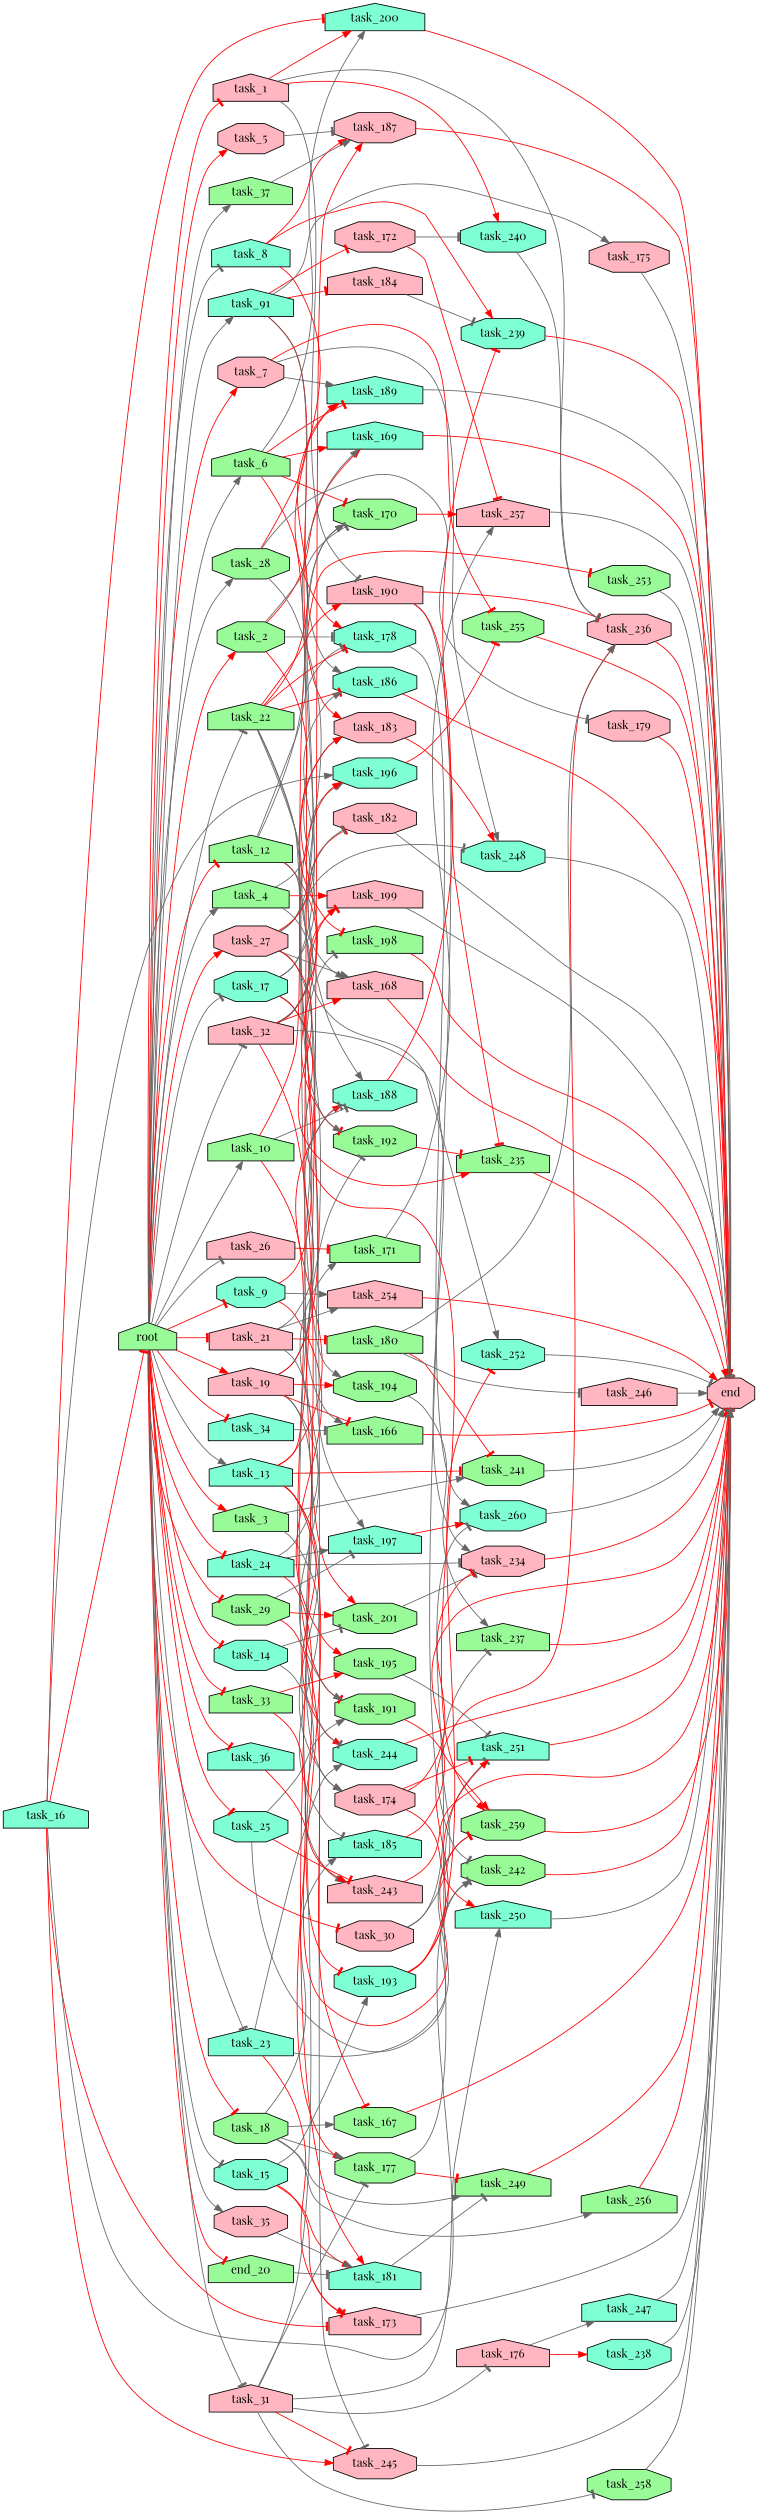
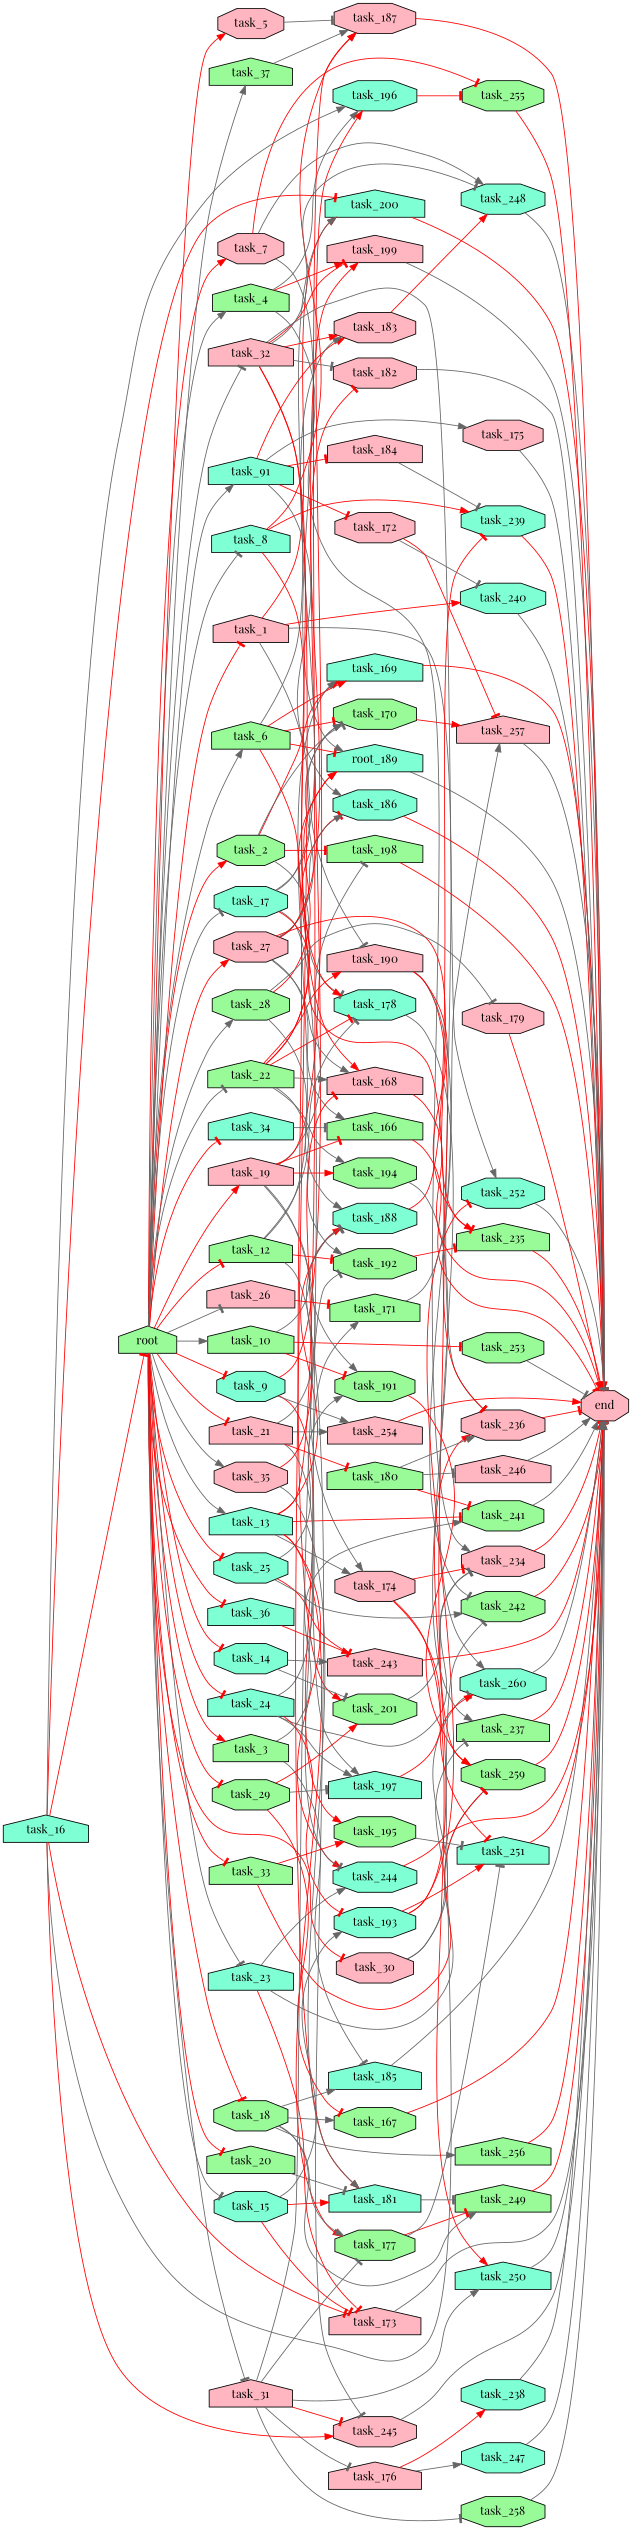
edge "task_240" -> "task_236": now "task_240" -> "end"
node "task_189": label "task_189" -> "root_189"
edge "task_35" -> "task_168": added
edge "task_185" -> "end": color red -> gray40
edge "task_15" -> "task_173": arrowhead normal -> tee
node "end_20": label "end_20" -> "task_20"
node "task_247": shape house -> octagon
